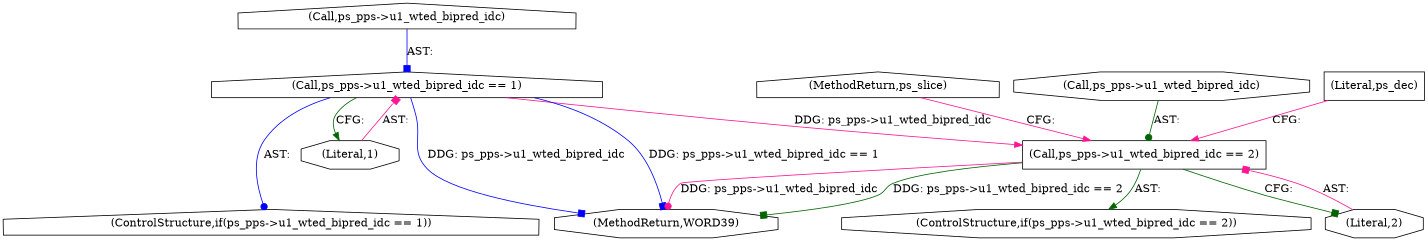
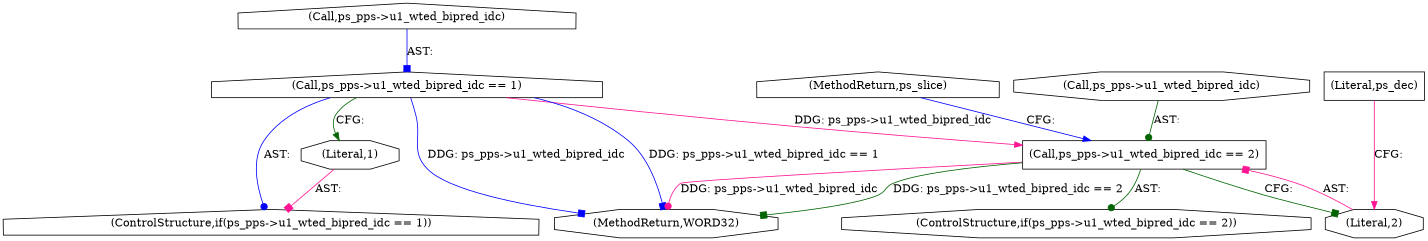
edge "(MethodReturn,ps_slice)" -> "(Call,ps_pps->u1_wted_bipred_idc == 2)": color deeppink -> blue
edge "(Literal,ps_dec)" -> "(Call,ps_pps->u1_wted_bipred_idc == 2)": now "(Literal,ps_dec)" -> "(Literal,2)"
edge "(Literal,1)" -> "(Call,ps_pps->u1_wted_bipred_idc == 1)": now "(Literal,1)" -> "(ControlStructure,if(ps_pps->u1_wted_bipred_idc == 1))"
edge "(Call,ps_pps->u1_wted_bipred_idc == 2)" -> "(ControlStructure,if(ps_pps->u1_wted_bipred_idc == 2))": arrowhead normal -> dot
node "(MethodReturn,WORD39)": label "(MethodReturn,WORD39)" -> "(MethodReturn,WORD32)"
